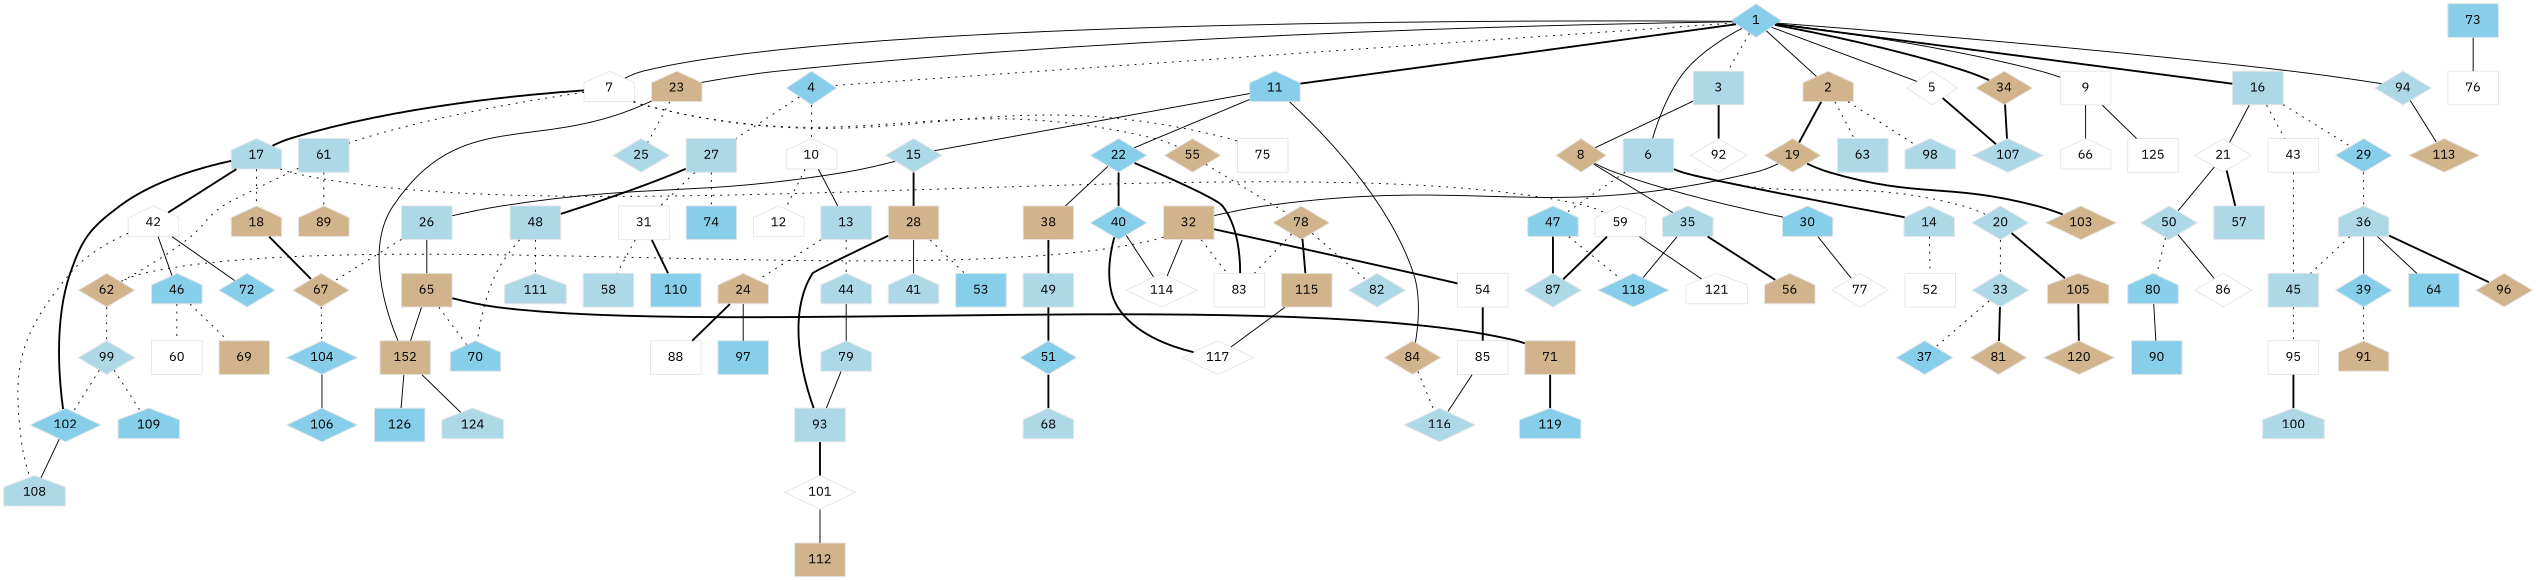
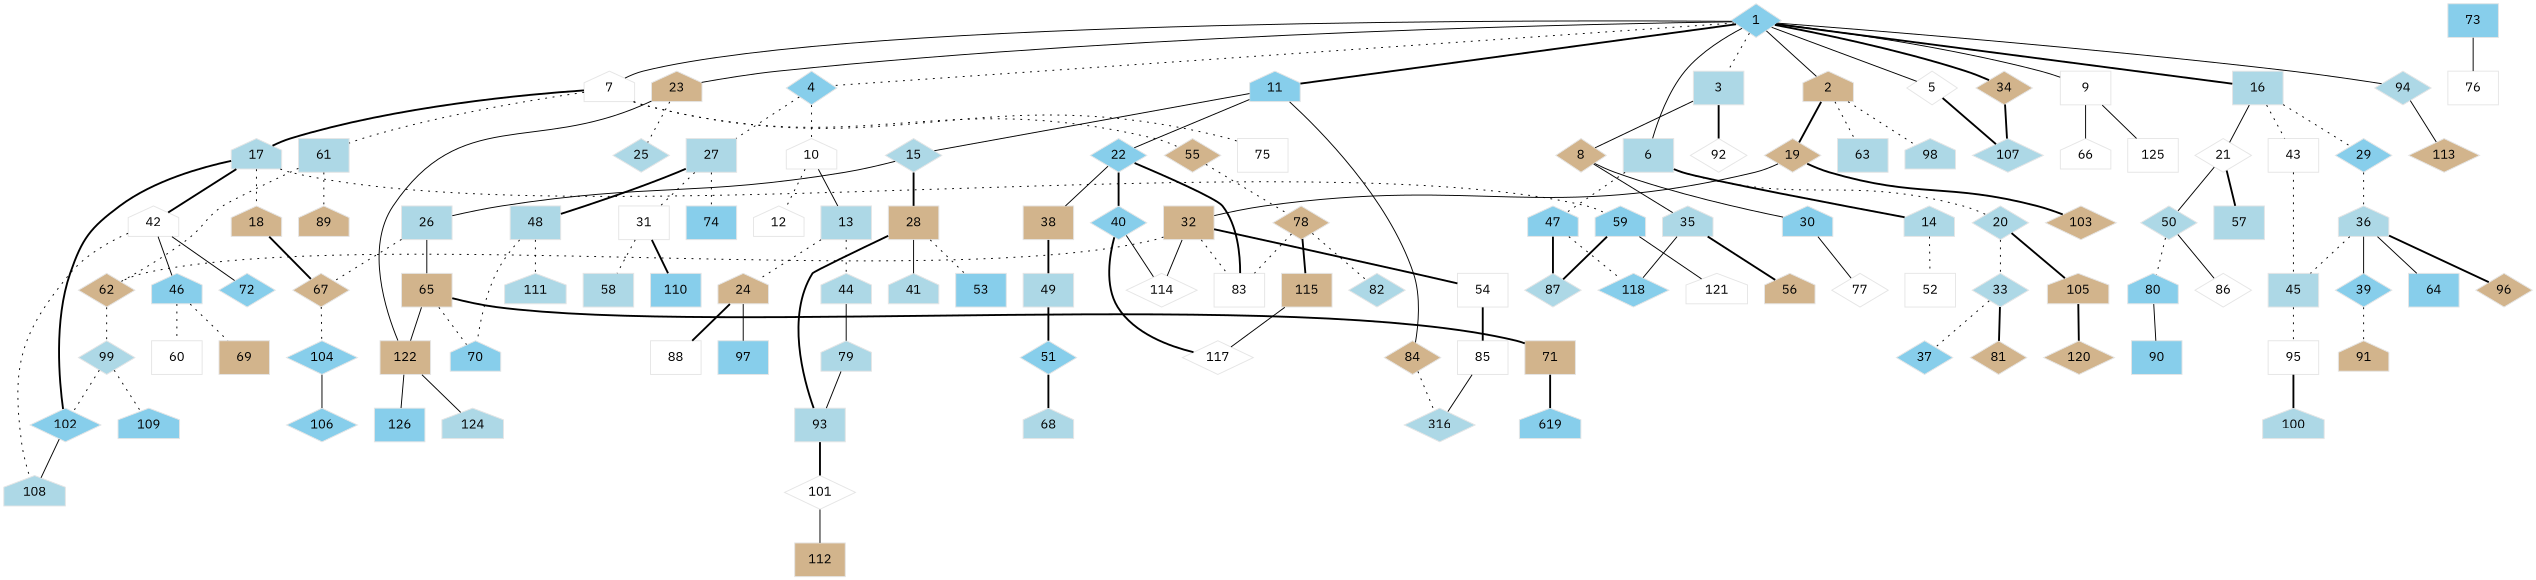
node "59": fillcolor white -> skyblue
node "152": label "152" -> "122"
node "116": label "116" -> "316"
node "119": label "119" -> "619"
